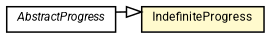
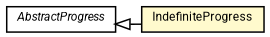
edge "AbstractProgress" -> "IndefiniteProgress": reversed
